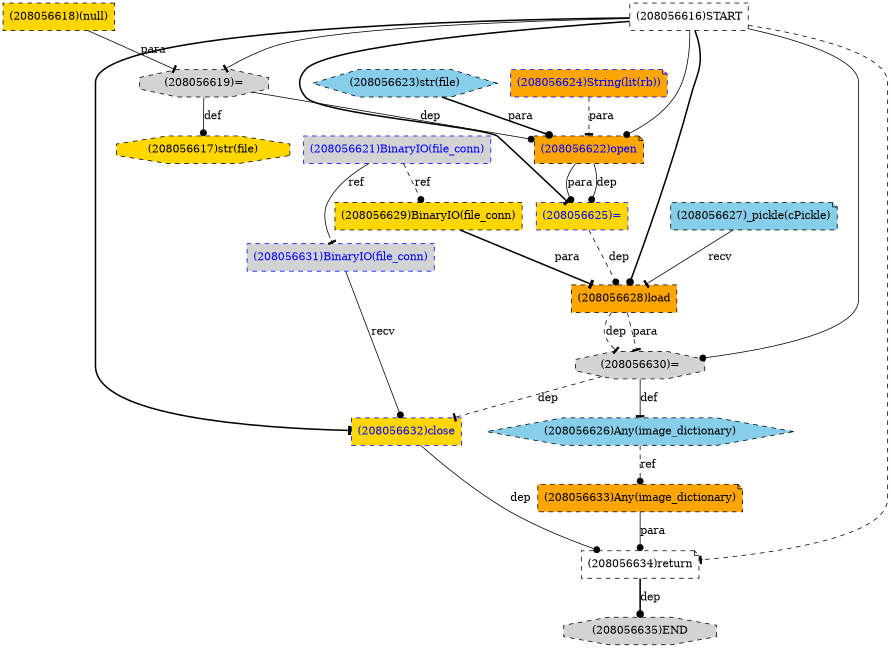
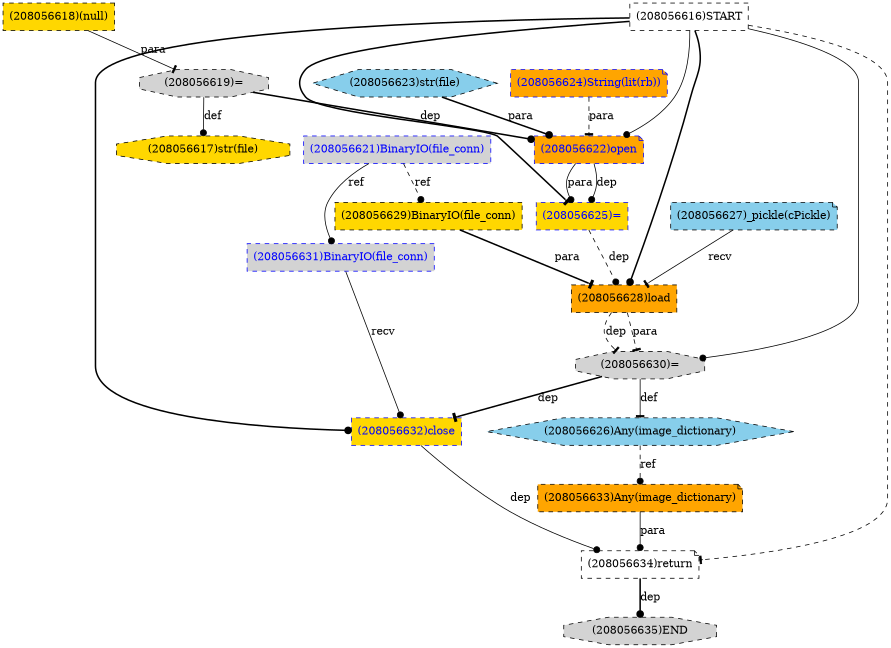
edge "(208056616)START" -> "(208056619)=": removed
edge "(208056616)START" -> "(208056632)close": arrowhead tee -> dot
edge "(208056619)=" -> "(208056622)open": style solid -> bold
node "(208056622)open": color black -> blue
edge "(208056621)BinaryIO(file_conn)" -> "(208056631)BinaryIO(file_conn)": arrowhead tee -> dot
edge "(208056630)=" -> "(208056632)close": style dashed -> bold
